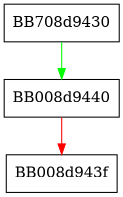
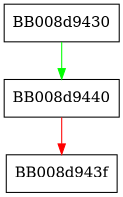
node "BB708d9430": label "BB708d9430" -> "BB008d9430"
